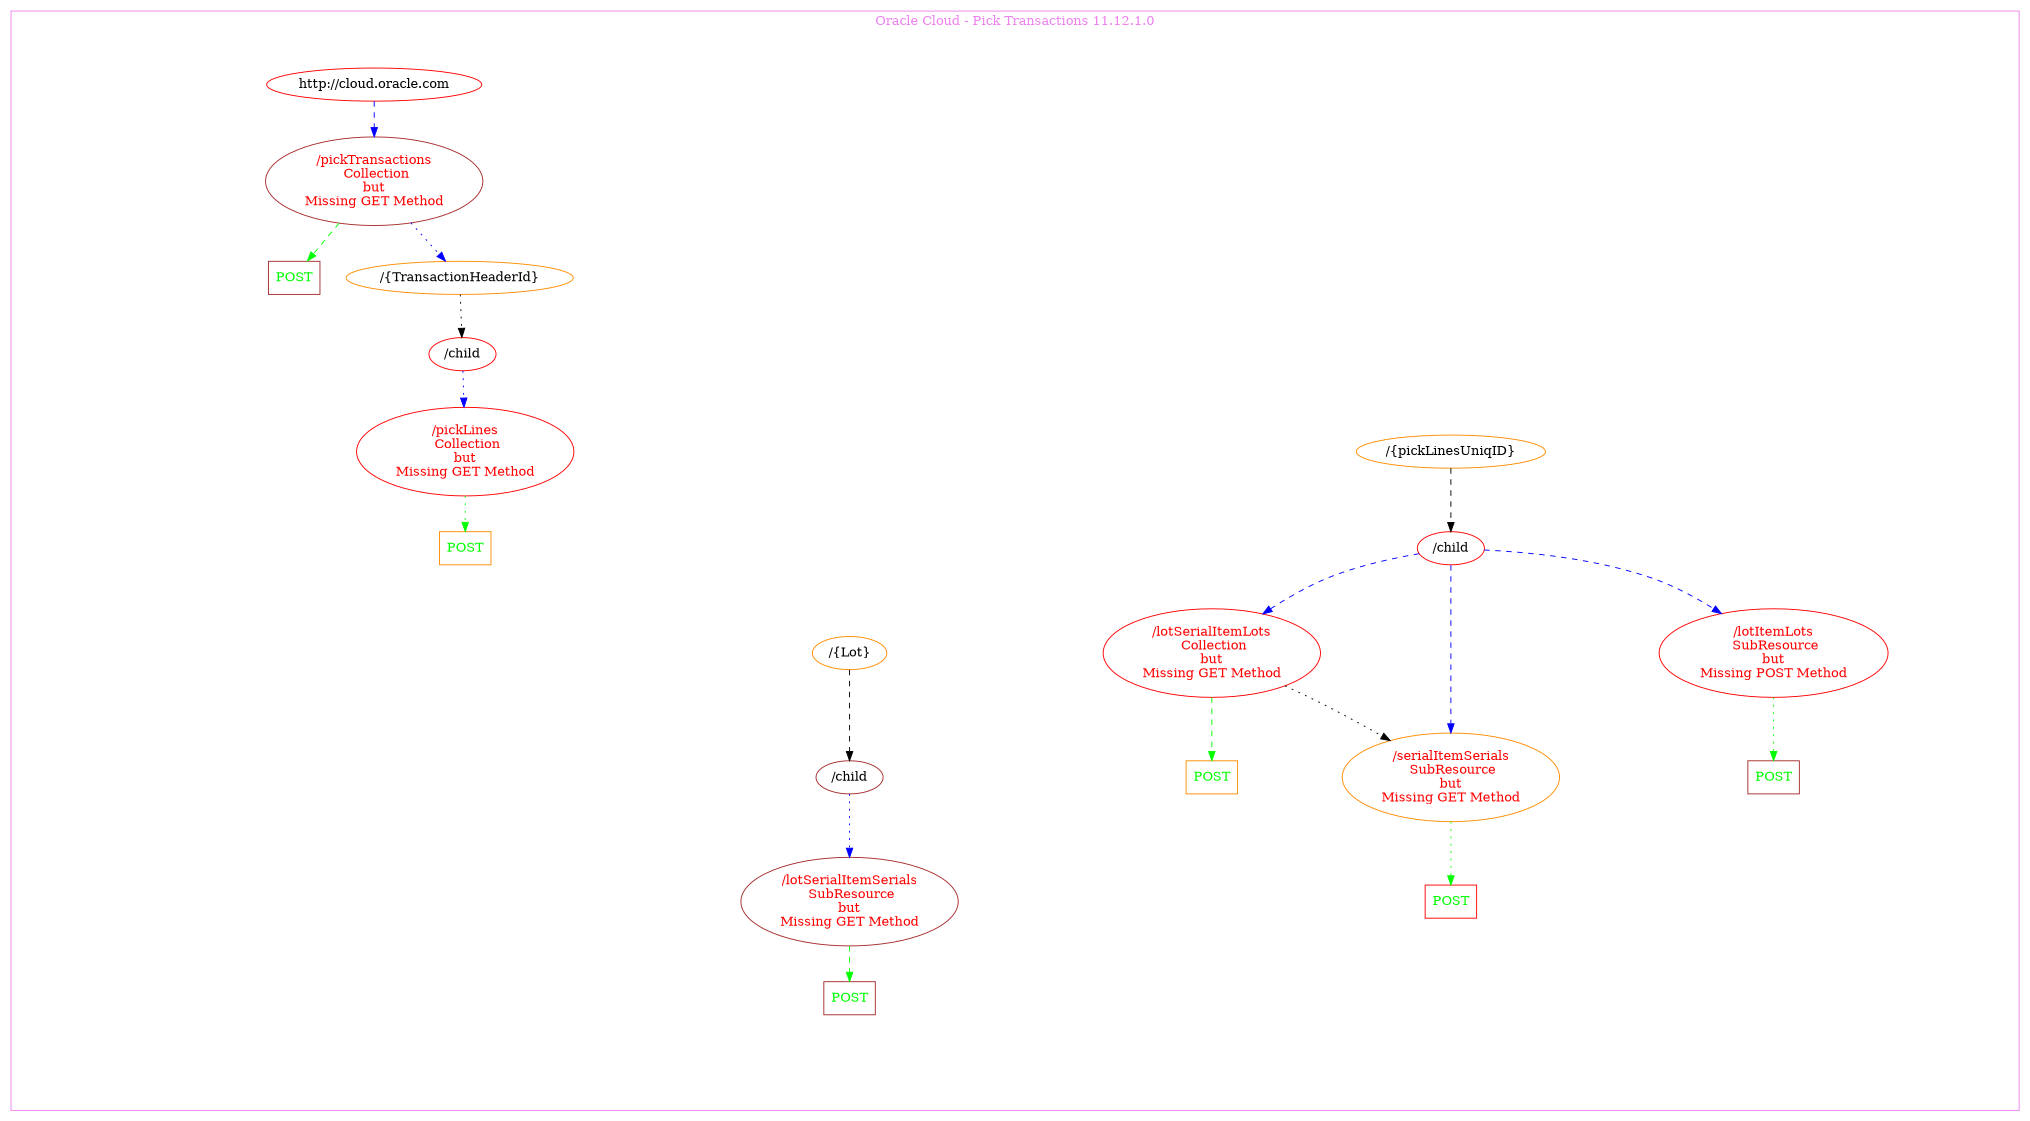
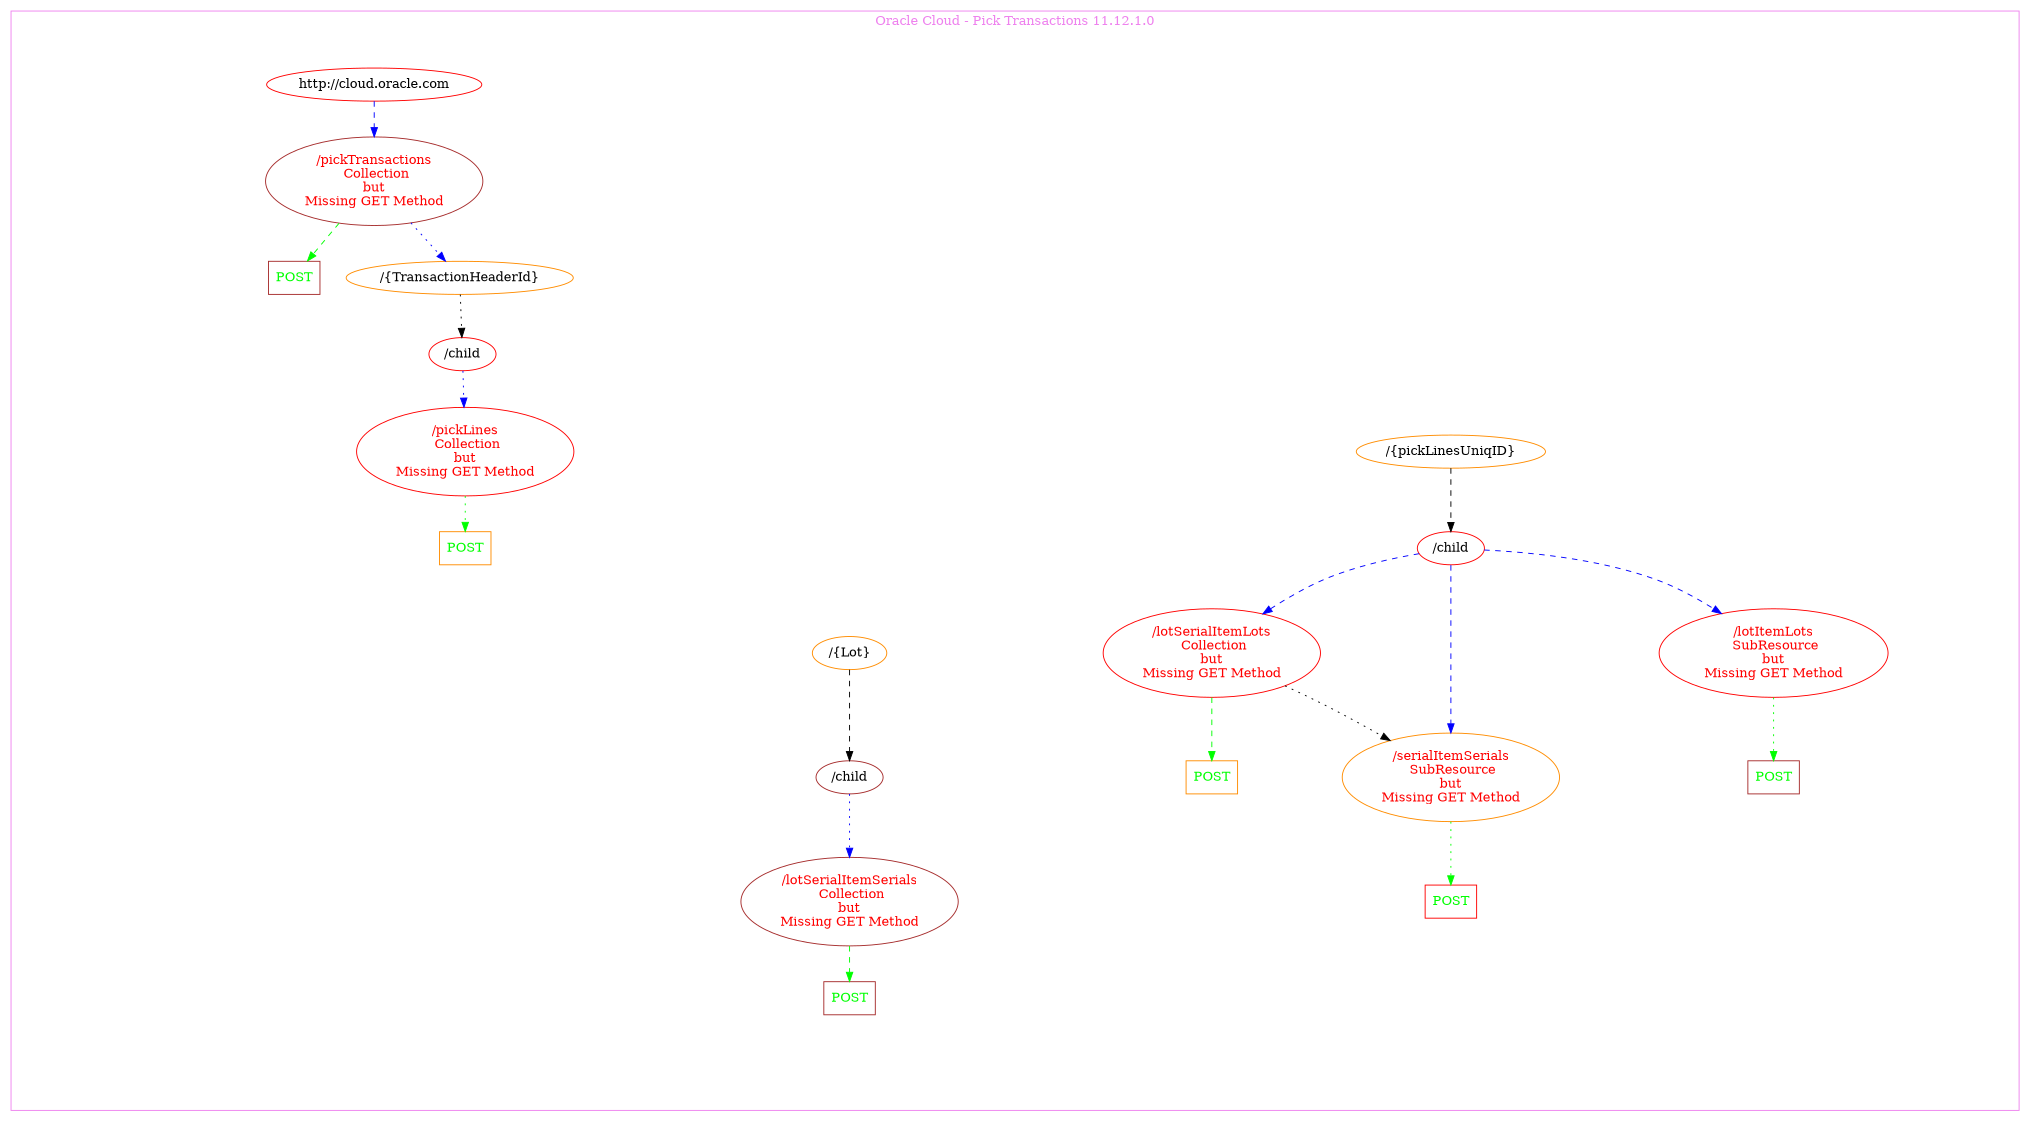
node "/lotItemLots SubResource but Missing POST Method": label "/lotItemLots SubResource but Missing POST Method" -> "/lotItemLots SubResource but Missing GET Method"
node "/lotSerialItemSerials SubResource but Missing GET Method": label "/lotSerialItemSerials SubResource but Missing GET Method" -> "/lotSerialItemSerials Collection but Missing GET Method"
